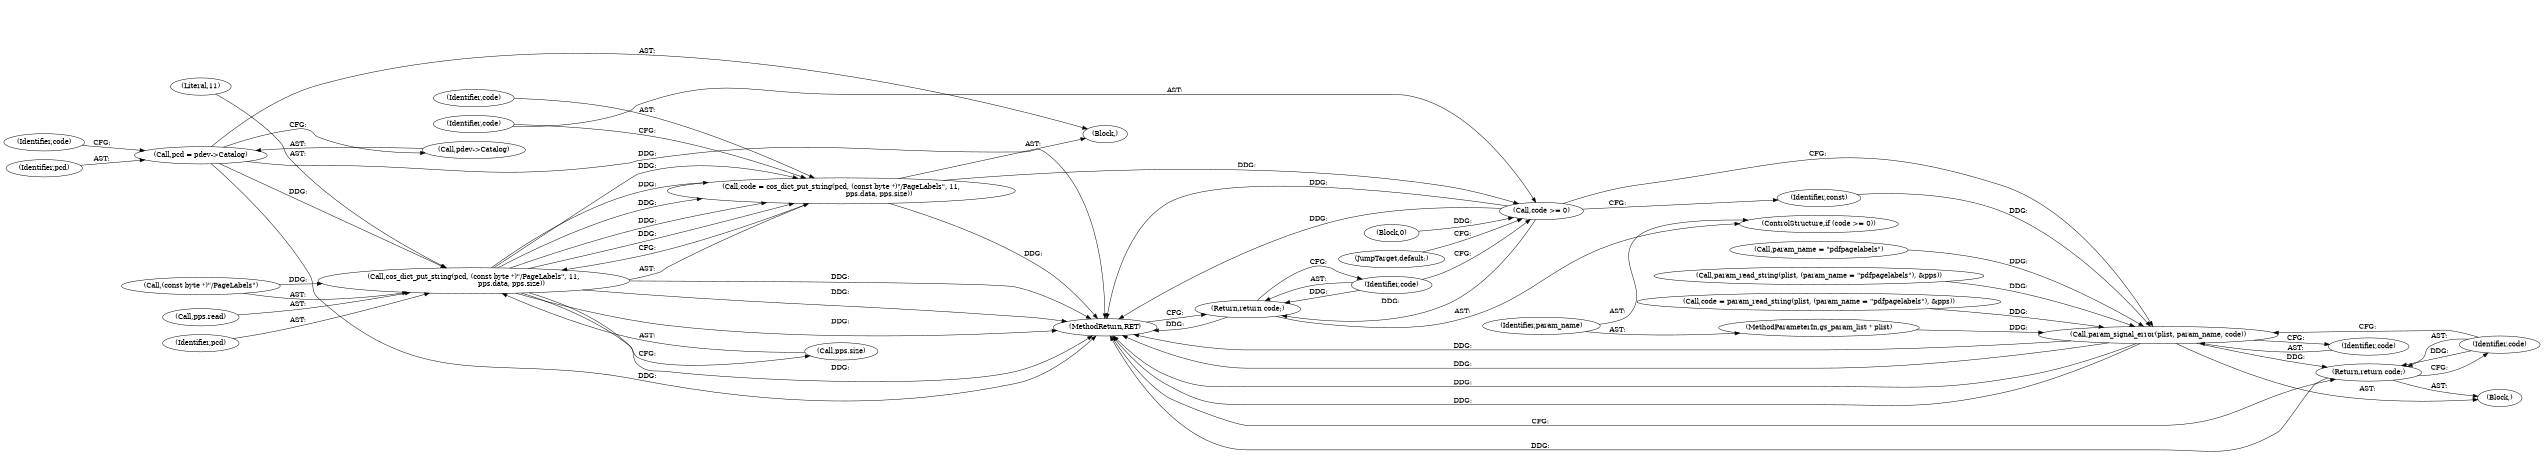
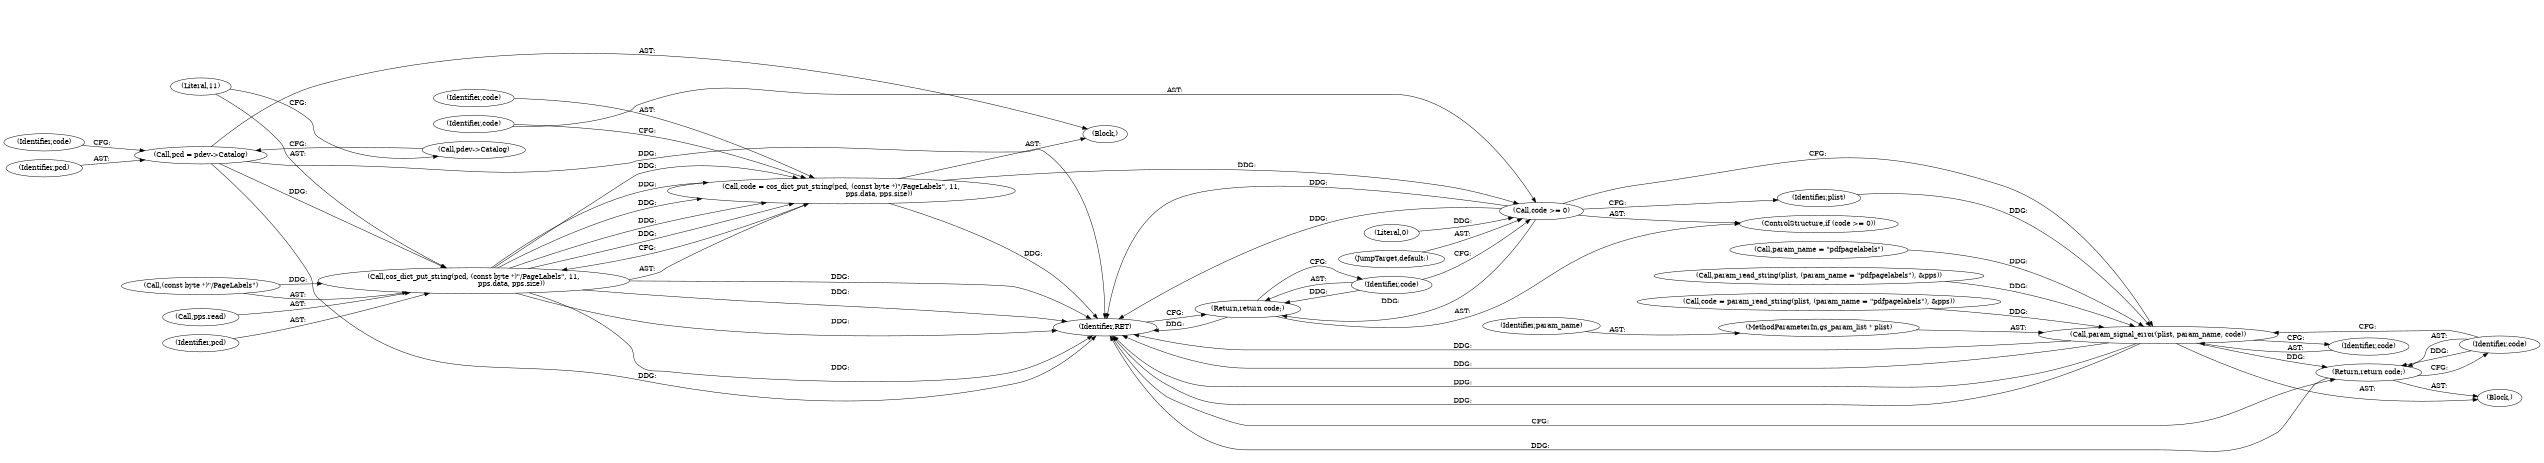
edge "(Call,pcd = pdev->Catalog)" -> "(Call,pdev->Catalog)": now "(Literal,11)" -> "(Call,pdev->Catalog)"
edge "(Call,pdev->Catalog)" -> "(Call,pcd = pdev->Catalog)": label "AST: " -> "CFG: "
node "(Identifier,const)": label "(Identifier,const)" -> "(Identifier,plist)"
node "(Block,0)": label "(Block,0)" -> "(Literal,0)"
edge "(JumpTarget,default:)" -> "(Call,code >= 0)": label "CFG: " -> "AST: "
edge "(Identifier,param_name)" -> "(ControlStructure,if (code >= 0))": now "(Call,code >= 0)" -> "(ControlStructure,if (code >= 0))"
node "(MethodReturn,RET)": label "(MethodReturn,RET)" -> "(Identifier,RET)"
edge "(MethodParameterIn,gs_param_list * plist)" -> "(Call,param_signal_error(plist, param_name, code))": label "DDG: " -> "AST: "
node "(Call,pps.size)": removed
